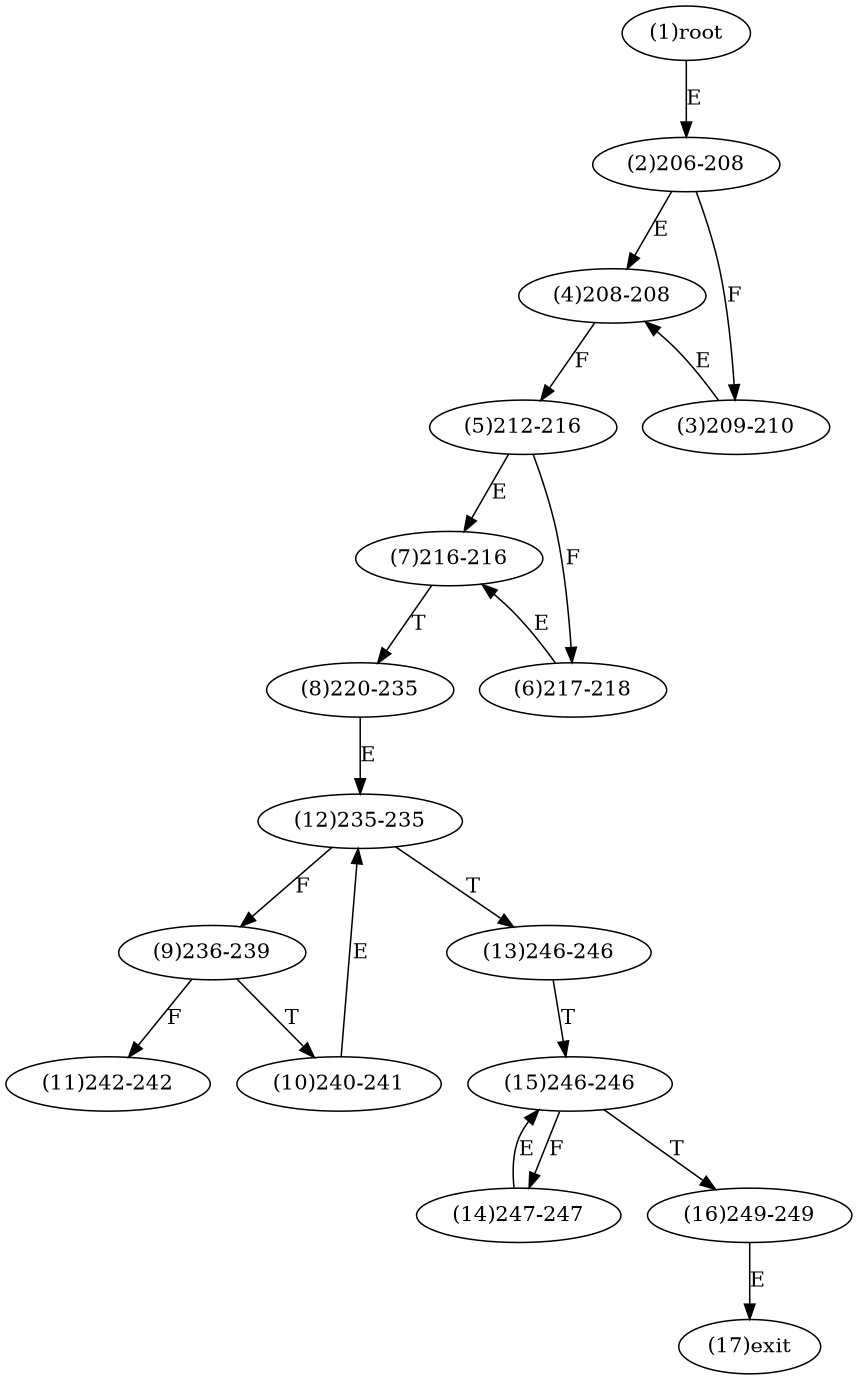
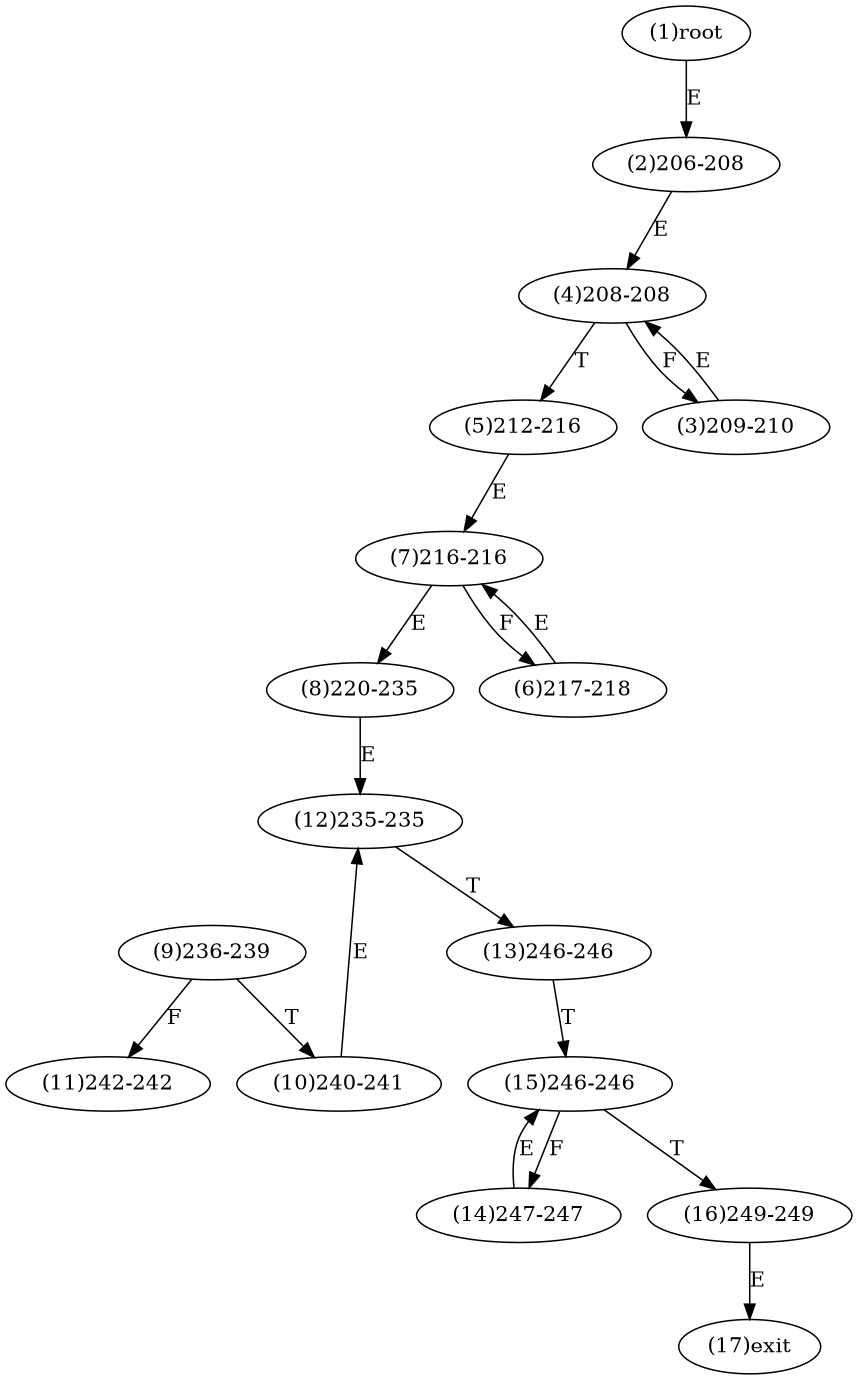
edge "(2)206-208" -> "(3)209-210": now "(4)208-208" -> "(3)209-210"
edge "(4)208-208" -> "(5)212-216": label "F" -> "T"
edge "(5)212-216" -> "(6)217-218": now "(7)216-216" -> "(6)217-218"
edge "(7)216-216" -> "(8)220-235": label "T" -> "E"
edge "(12)235-235" -> "(9)236-239": removed, label "F"
